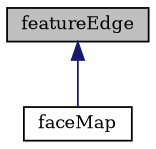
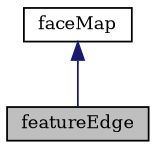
edge "faceMap" -> "featureEdge": reversed
